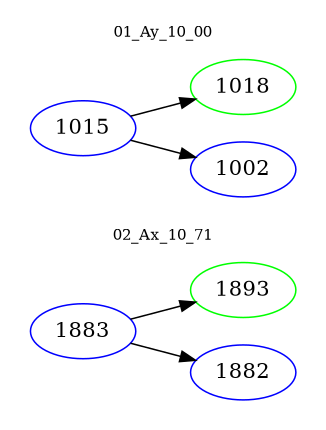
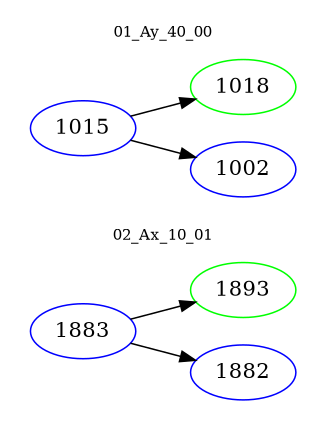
cluster "01_Ay_10_00": label "01_Ay_10_00" -> "01_Ay_40_00"
cluster "02_Ax_10_71": label "02_Ax_10_71" -> "02_Ax_10_01"
